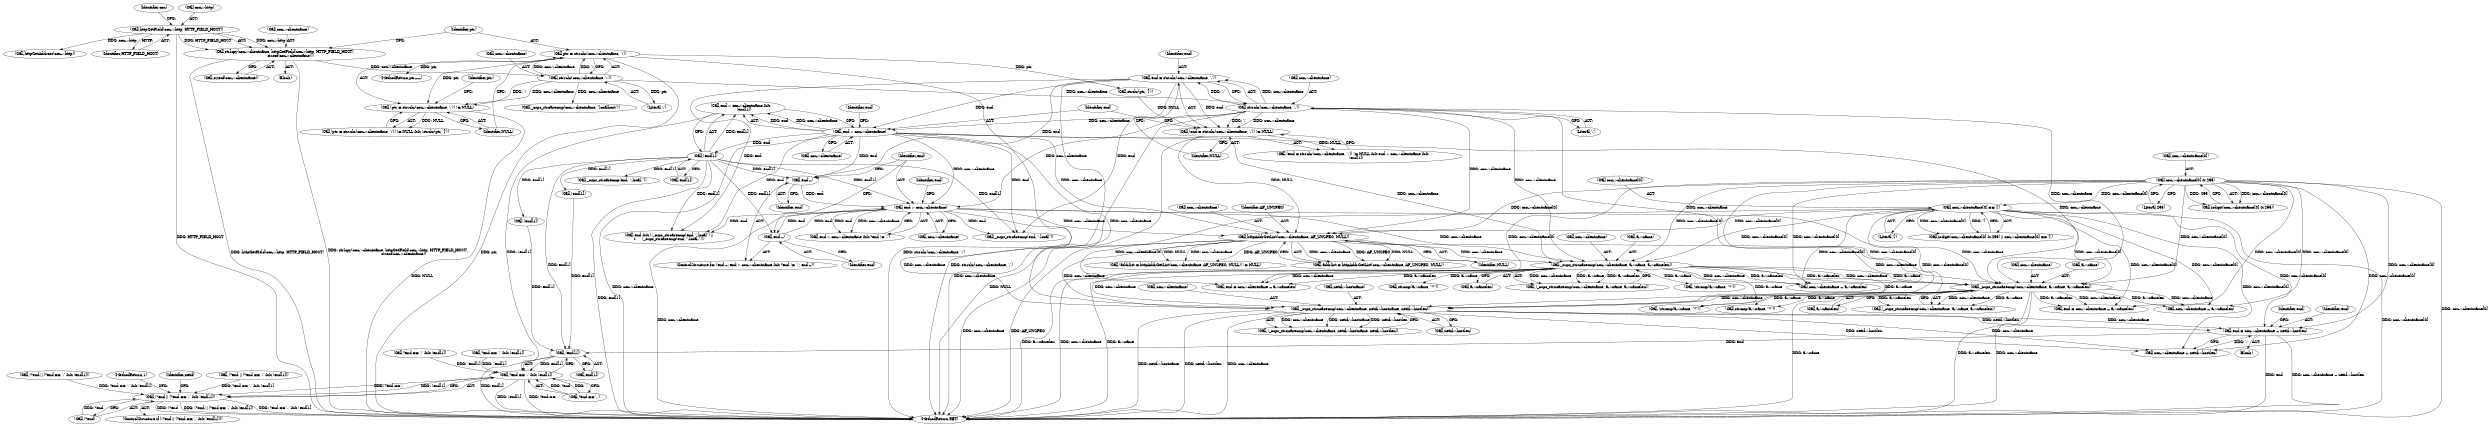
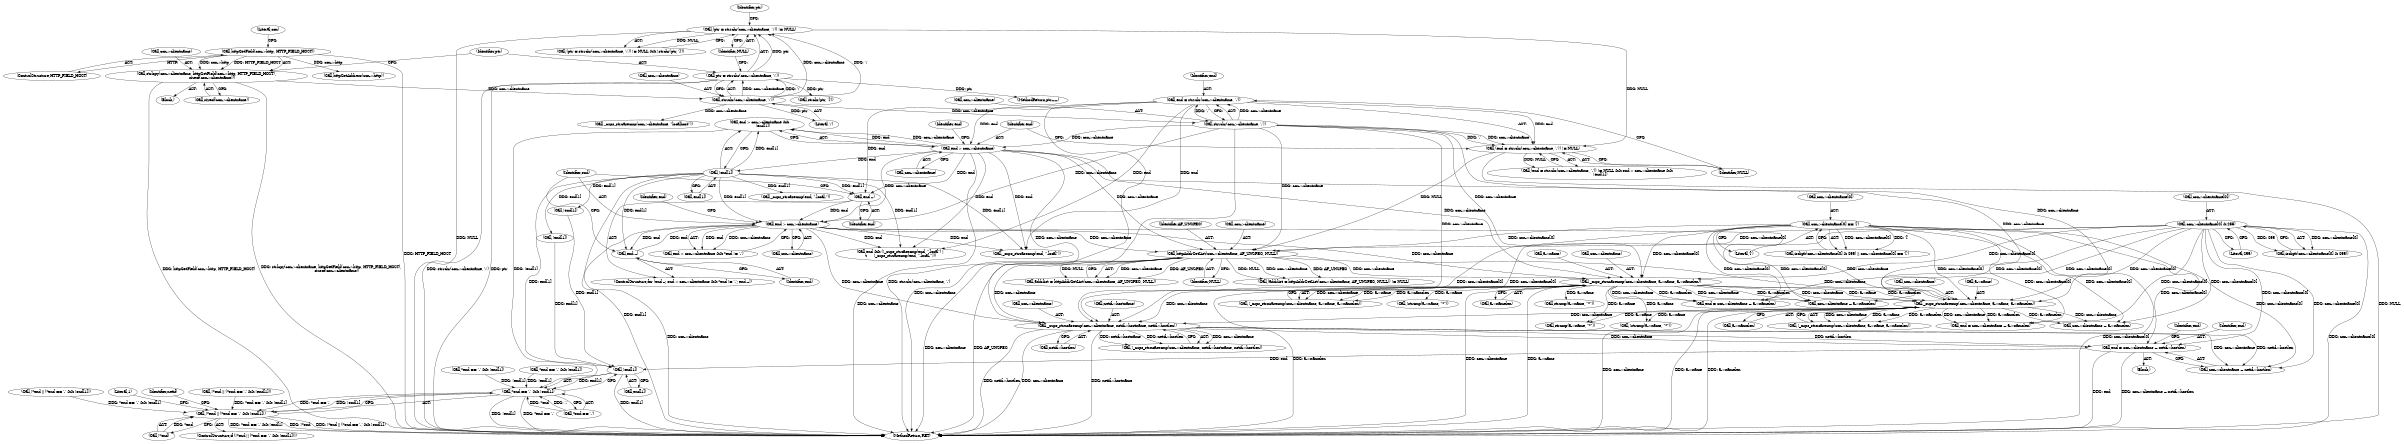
node "(Identifier,con)": label "(Identifier,con)" -> "(Literal,con)"
node "(Call,con->http)": removed
node "(Identifier,HTTP_FIELD_HOST)": label "(Identifier,HTTP_FIELD_HOST)" -> "(ControlStructure,HTTP_FIELD_HOST)"
edge "(Call,strchr(ptr, ']'))" -> "(Call,(end = strrchr(con->clientname, '.')) != NULL)": now "(Call,(ptr = strrchr(con->clientname, ':')) != NULL)" -> "(Call,(end = strrchr(con->clientname, '.')) != NULL)"
node "(Literal,'.')": removed
edge "(Call,con->clientname[0] & 255)" -> "(Call,con->clientname[0] == '[')": removed, label "DDG: con->clientname[0]"
edge "(Call,con->clientname + netif->hostlen)" -> "(Call,end = con->clientname + netif->hostlen)": label "DDG: '.'" -> "AST: "
node "(MethodReturn,1)": label "(MethodReturn,1)" -> "(Literal,1)"
